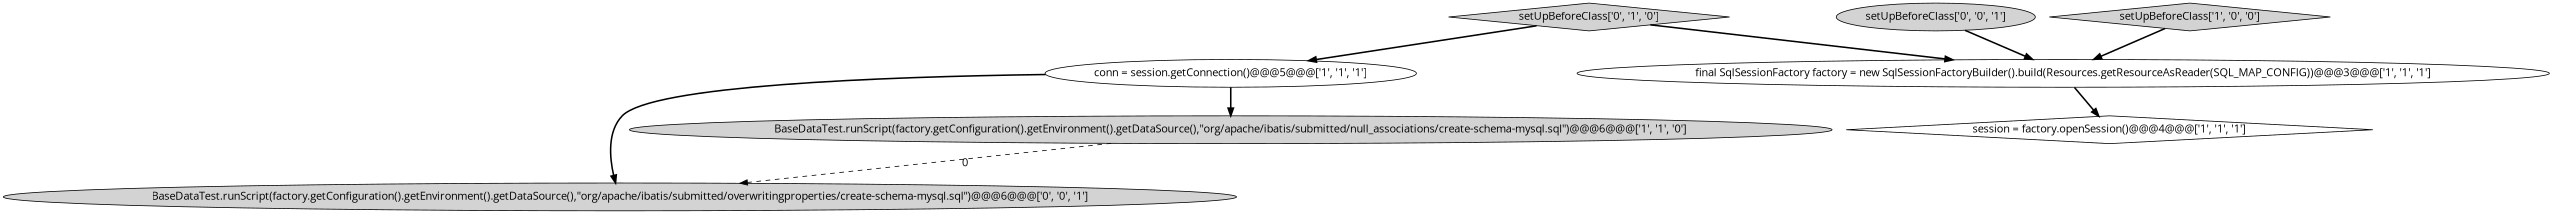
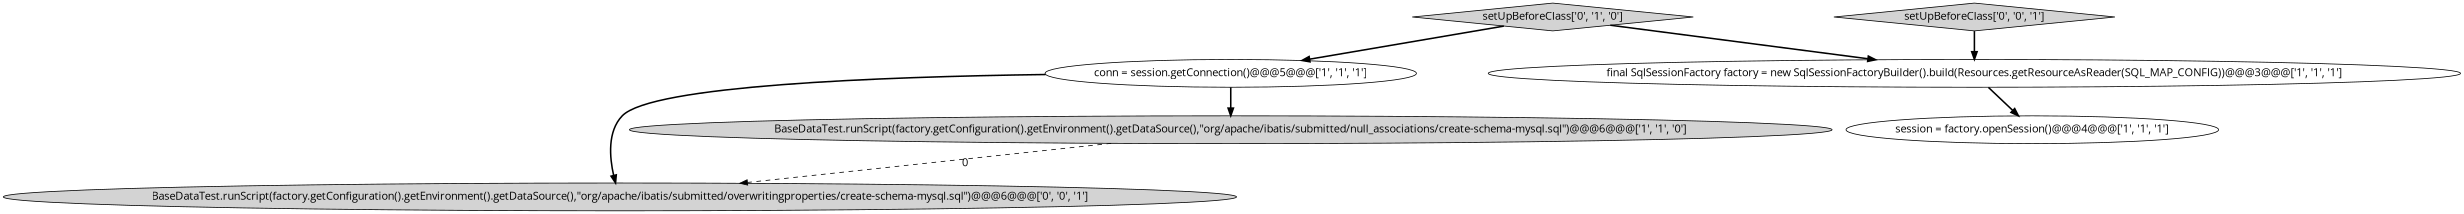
node "setUpBeforeClass['0', '0', '1']": shape ellipse -> diamond
node "setUpBeforeClass['1', '0', '0']": removed
node "session = factory.openSession()@@@4@@@['1', '1', '1']": shape diamond -> ellipse
